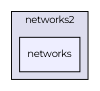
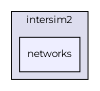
cluster "networks2": label "networks2" -> "intersim2"
